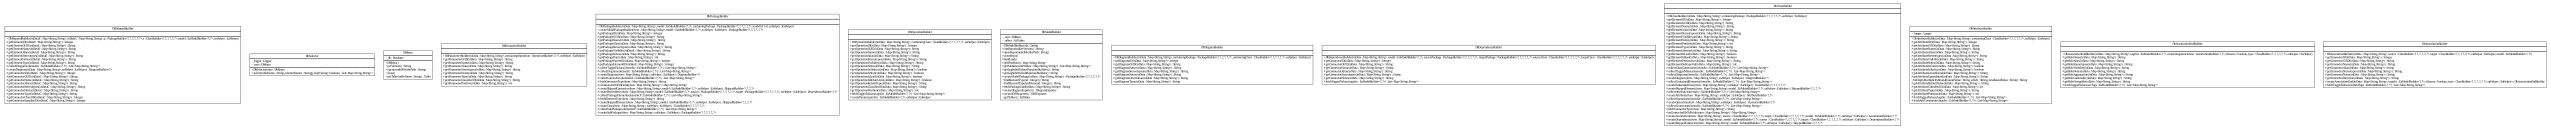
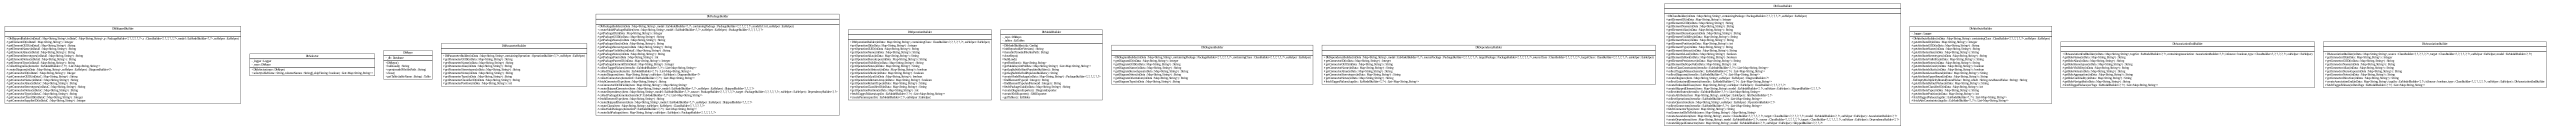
node "DbModelBuilder": text "# openRepo(modelFileAbsPath : String)" -> "# itemsSrcP(modelFileAbsPath : String)"
node "DbRepo": text "+ getVersion() : String" -> "+ bulkLoad() : String"
